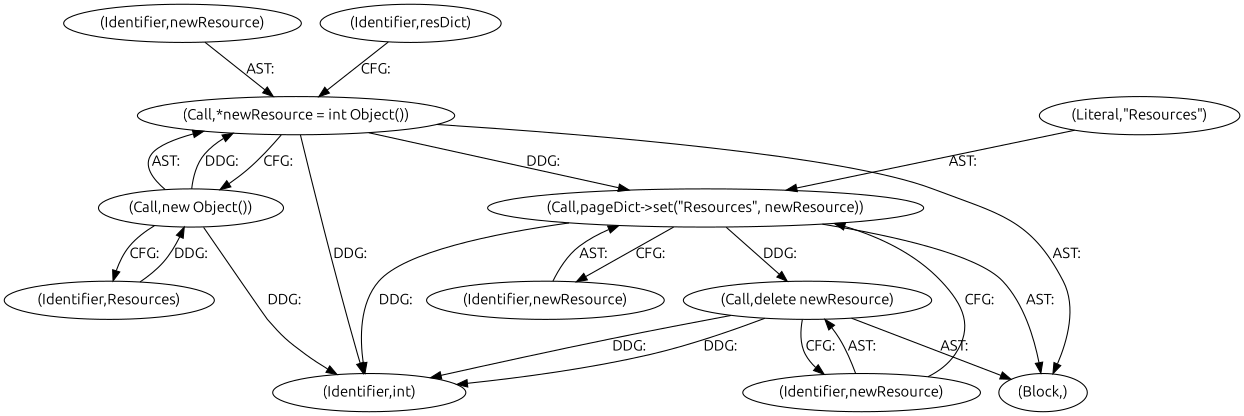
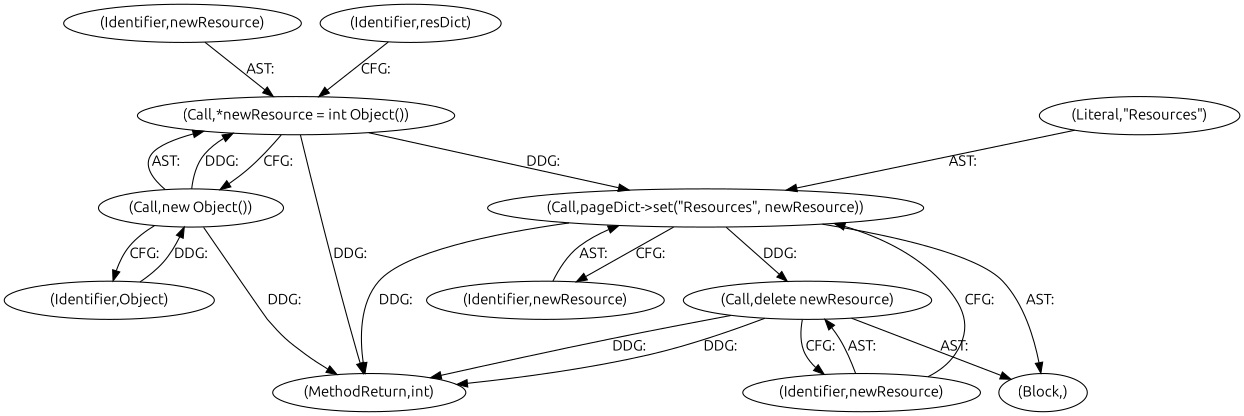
edge "(Call,*newResource = int Object())" -> "(Block,)": removed, label "AST:"
node "(Identifier,Resources)": label "(Identifier,Resources)" -> "(Identifier,Object)"
node "(Identifier,int)": label "(Identifier,int)" -> "(MethodReturn,int)"
